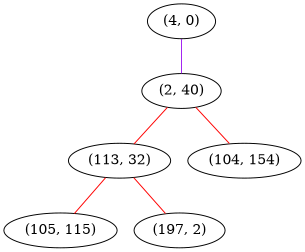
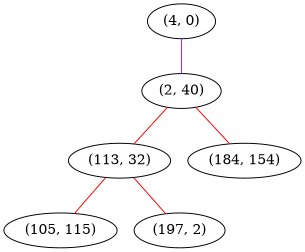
node "(104, 154)": label "(104, 154)" -> "(184, 154)"
